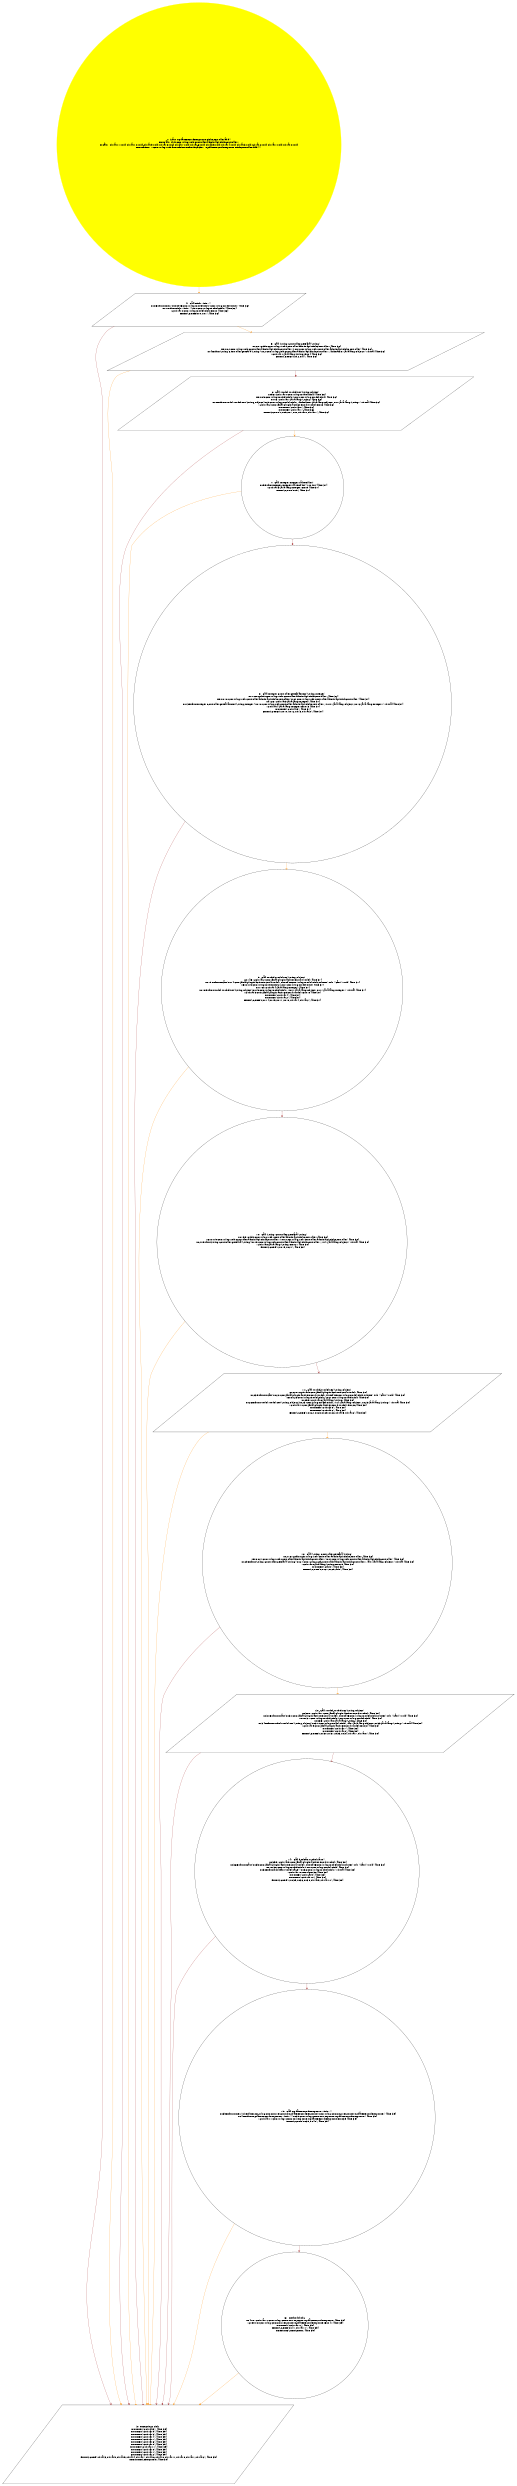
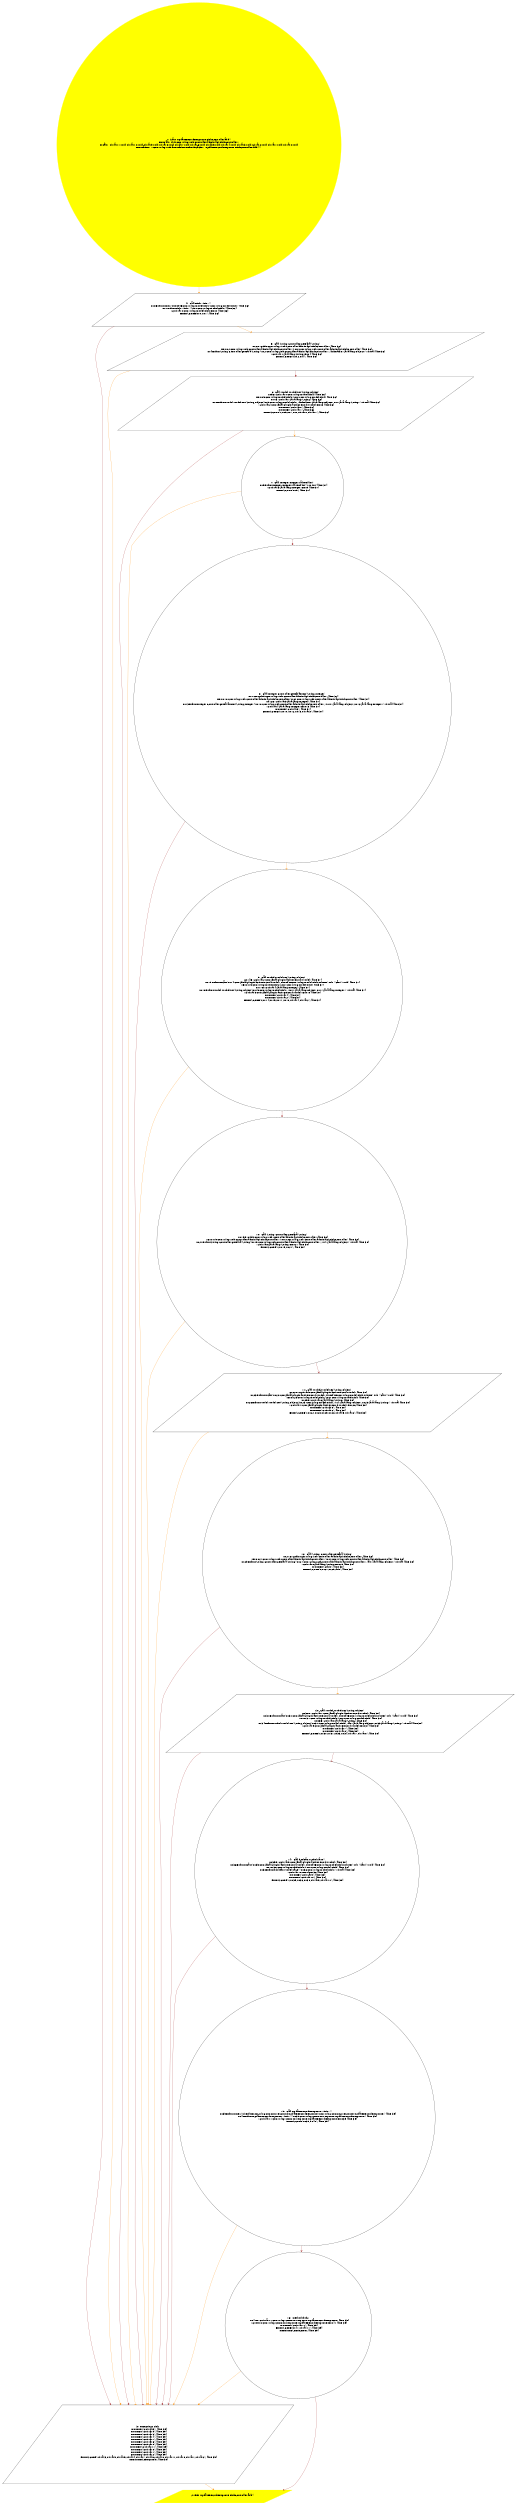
node "2: Exit UpdateRecordResponse LinkController.add()": added
